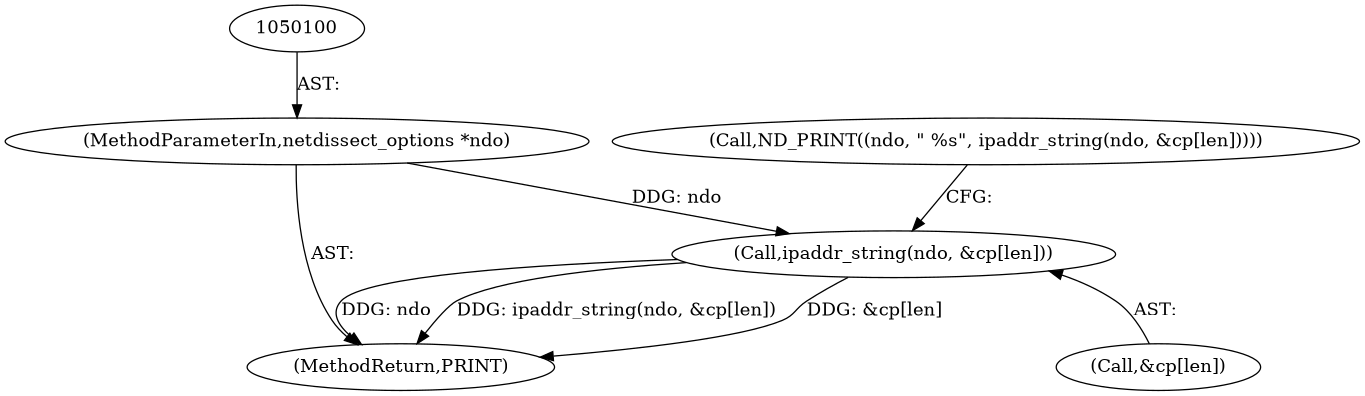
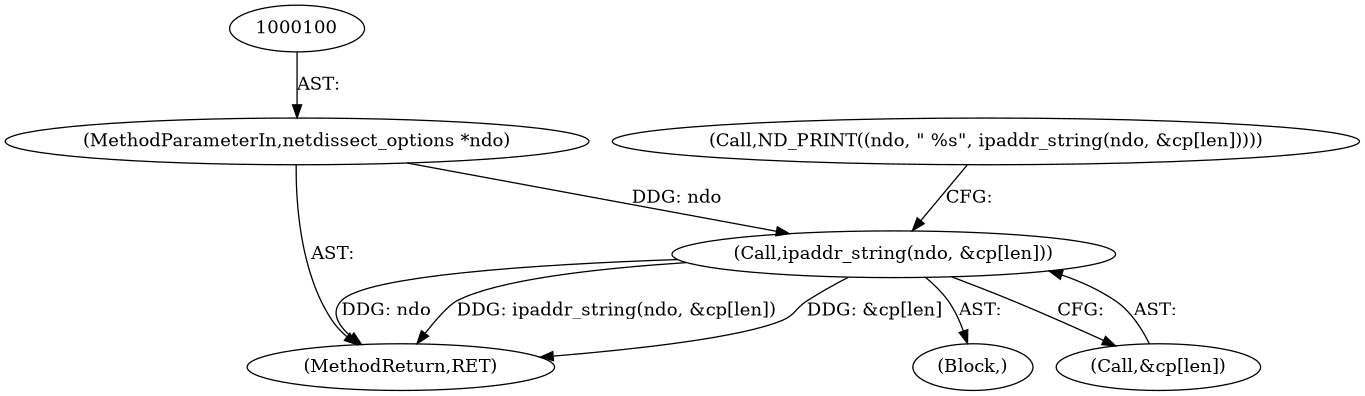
node "1050100": label "1050100" -> "1000100"
edge "(Call,ipaddr_string(ndo, &cp[len]))" -> "(Call,&cp[len])": added, label "CFG:"
node "(MethodReturn,PRINT)": label "(MethodReturn,PRINT)" -> "(MethodReturn,RET)"
node "(Block,)": added
